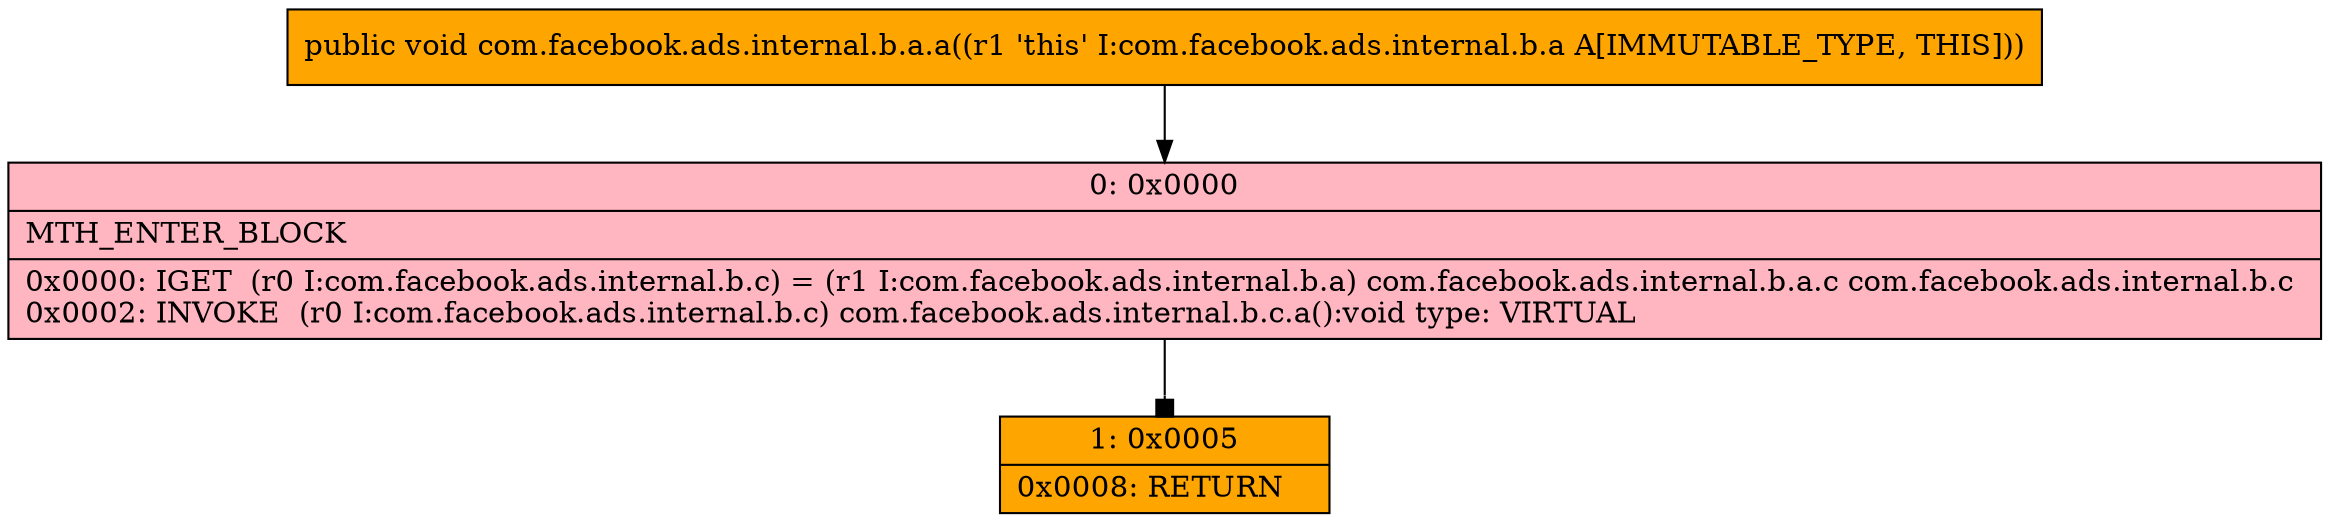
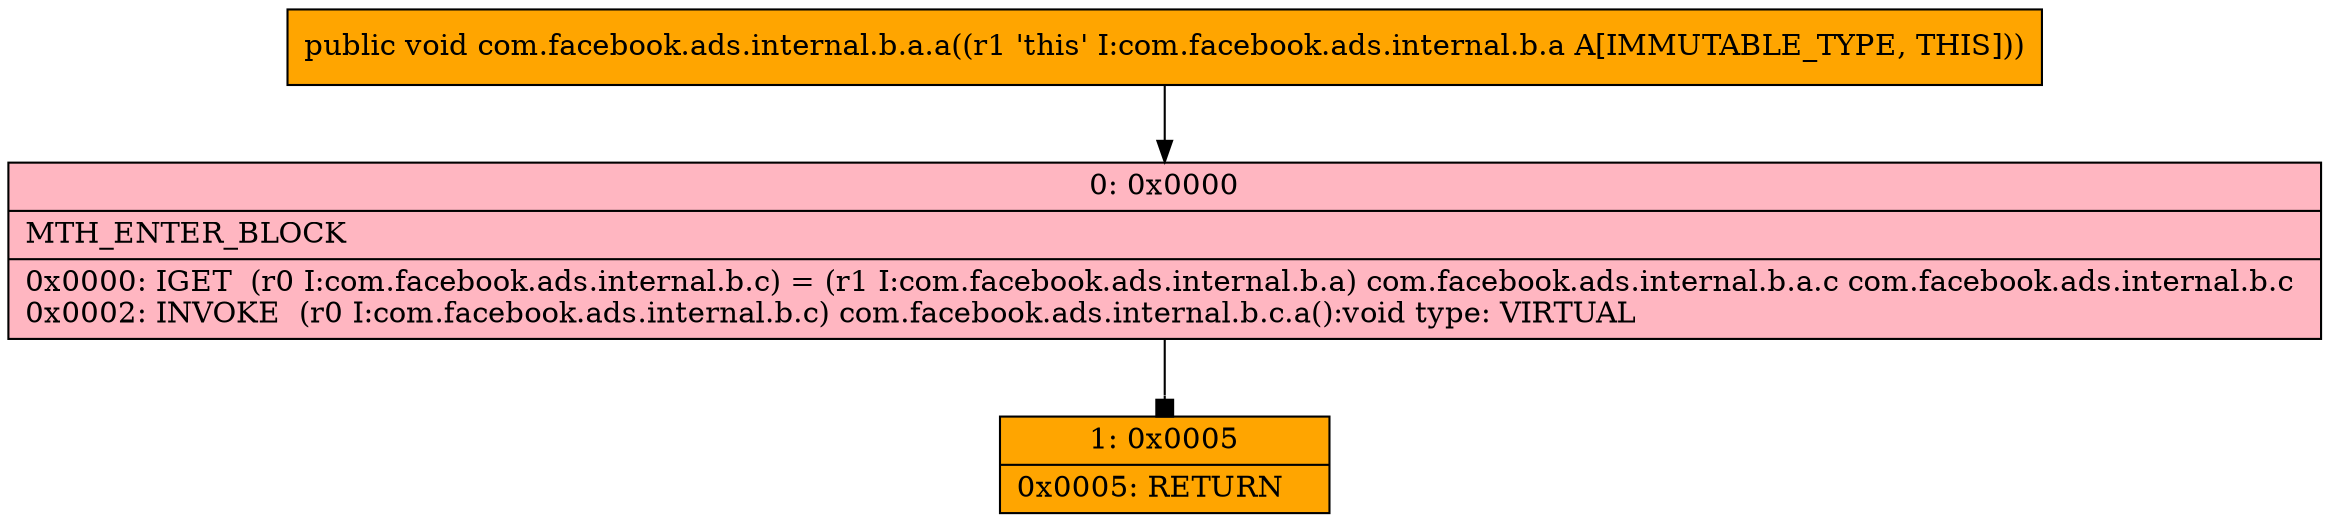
node "1: 0x0005": text "0x0008: RETURN" -> "0x0005: RETURN"
